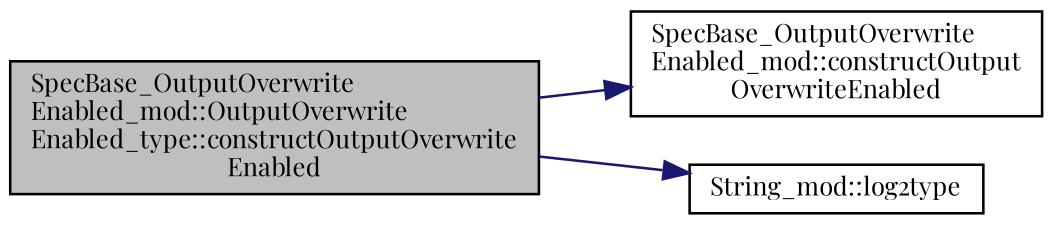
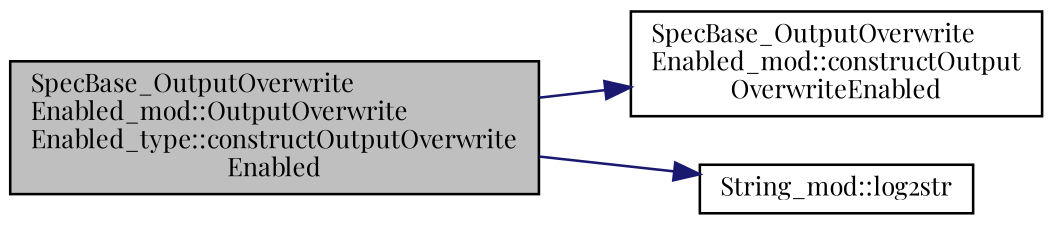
node "String_mod::log2type": label "String_mod::log2type" -> "String_mod::log2str"
